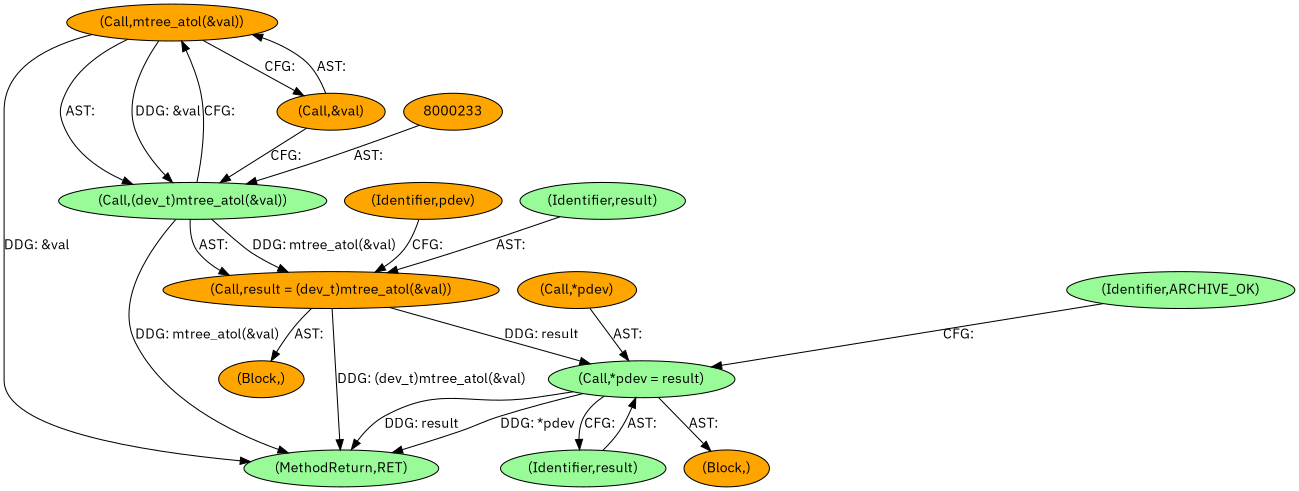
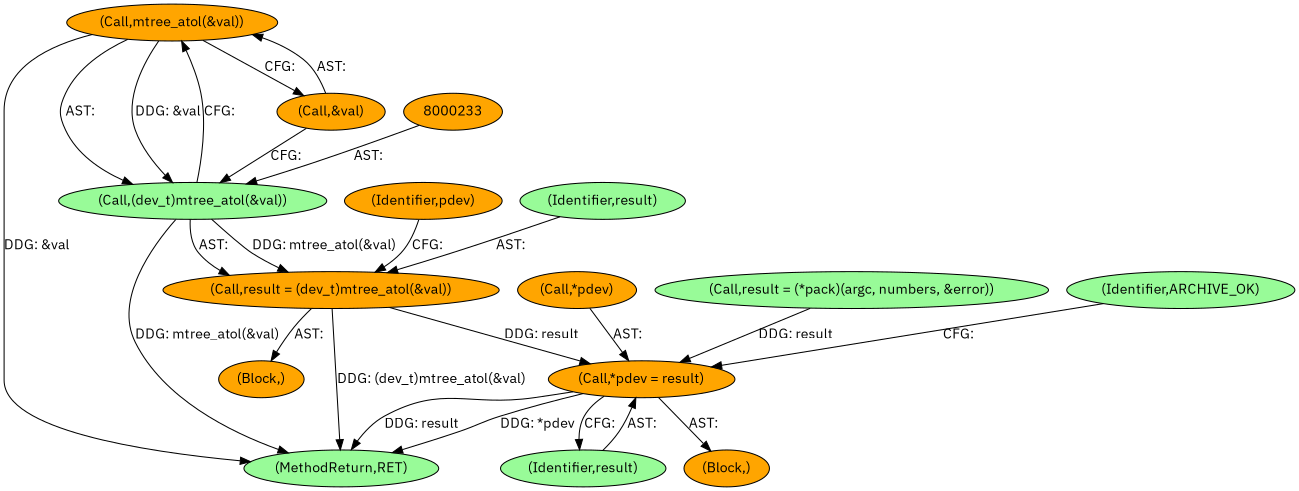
node "(Call,result = (*pack)(argc, numbers, &error))": added
node "(Call,*pdev = result)": fillcolor palegreen -> orange
